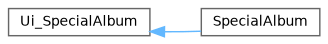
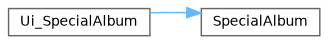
edge "SpecialAlbum" -> "Ui_SpecialAlbum": reversed
